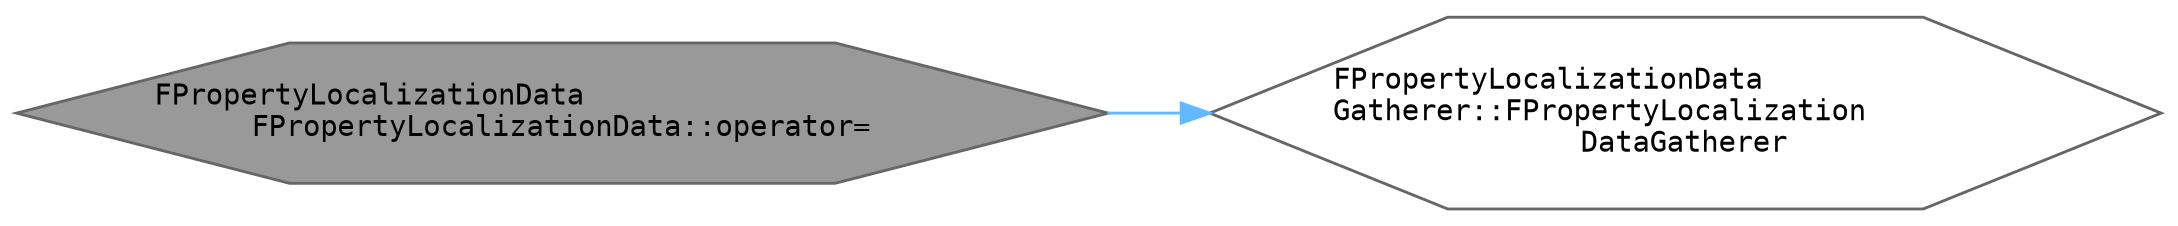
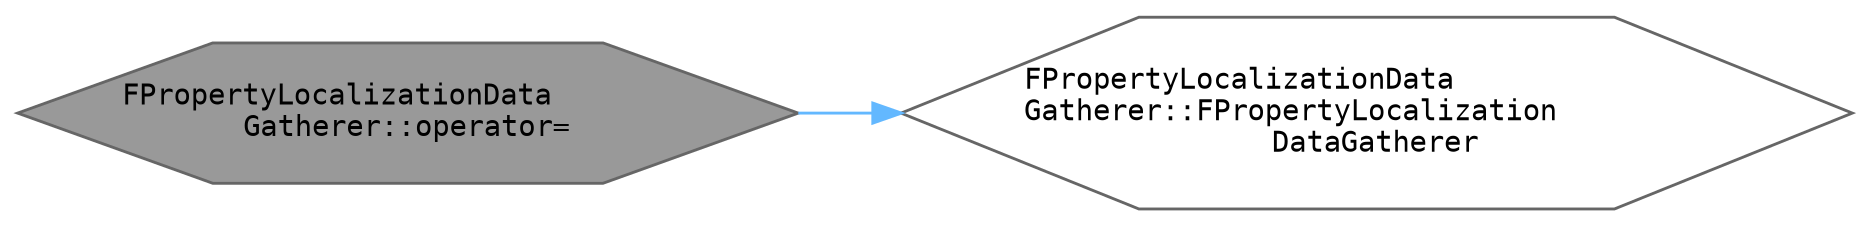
node "FPropertyLocalizationData FPropertyLocalizationData::operator=": label "FPropertyLocalizationData FPropertyLocalizationData::operator=" -> "FPropertyLocalizationData Gatherer::operator="
